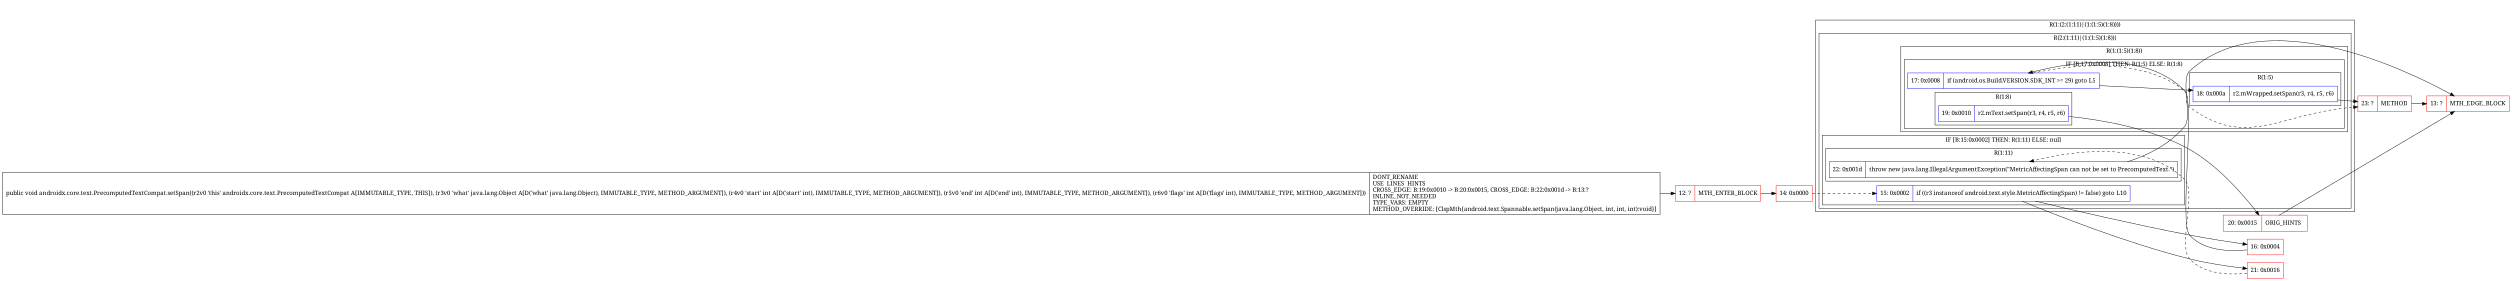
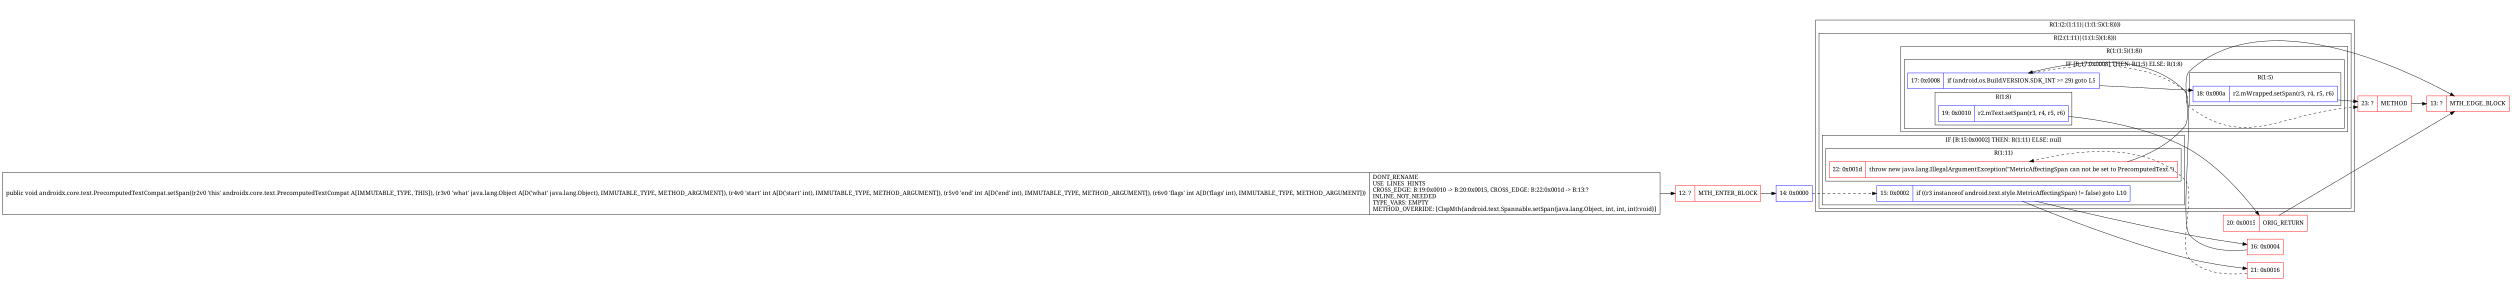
node "22: 0x001d": color blue -> red
node "14: 0x0000": color red -> blue
node "20: 0x0015": text "ORIG_HINTS" -> "ORIG_RETURN"
